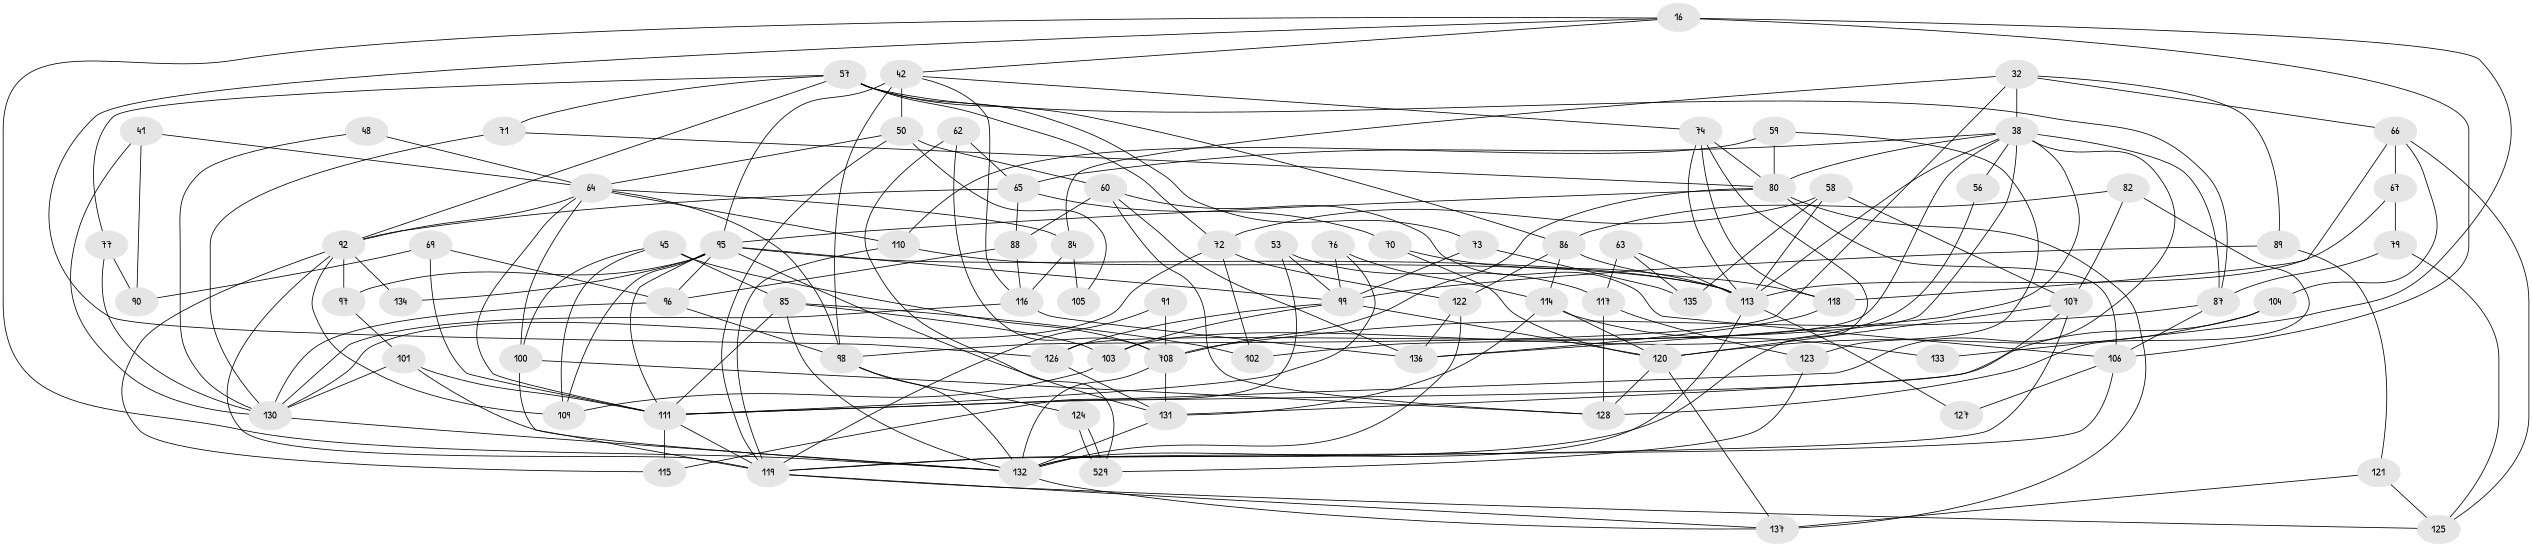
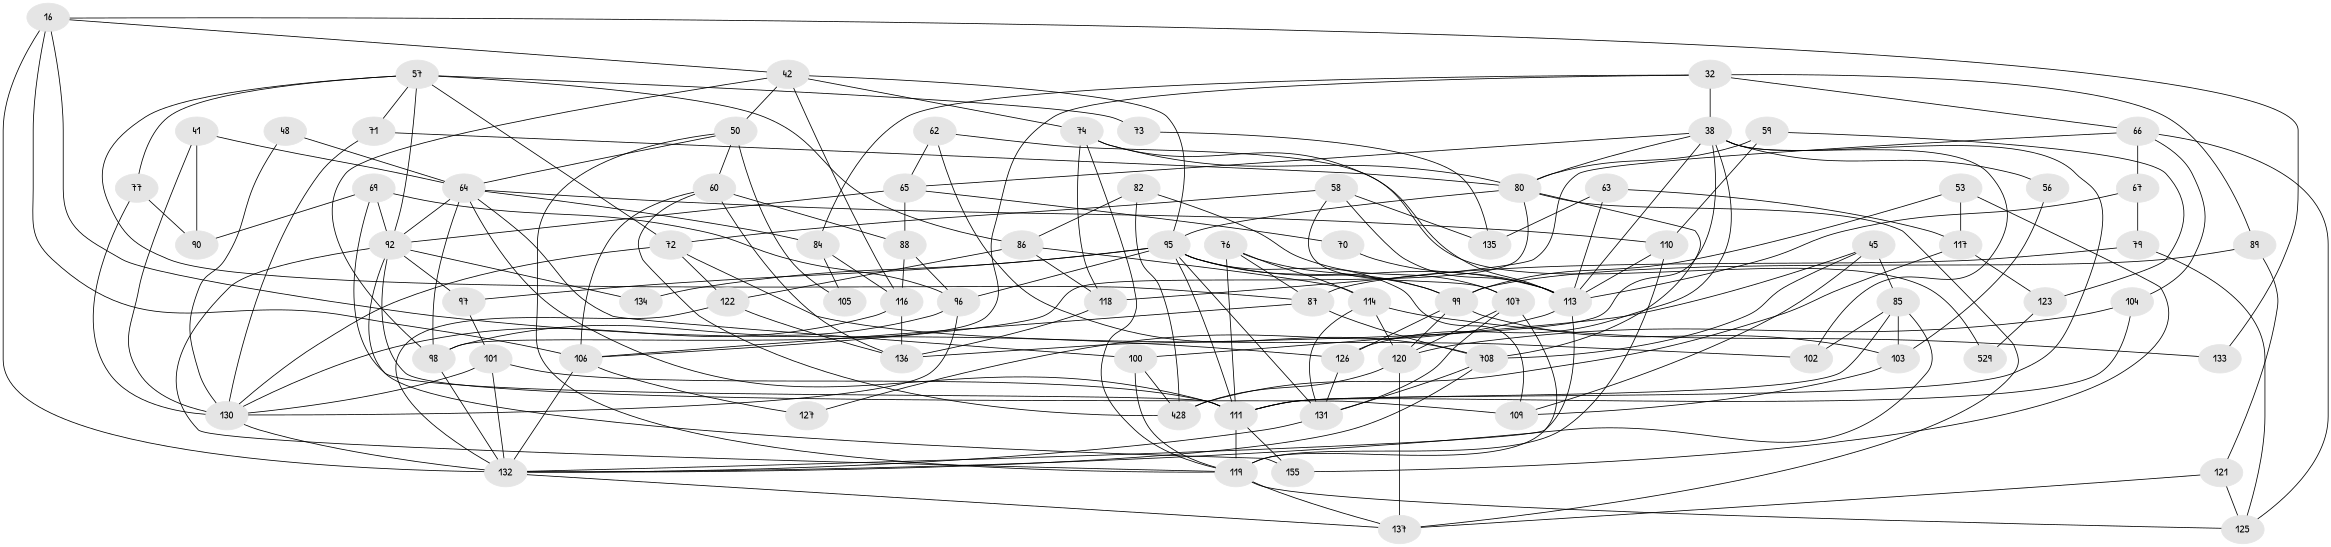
edge "38" -- "87": now "76" -- "87"
edge "69" -- "92": added
edge "73" -- "99": removed
node "91": removed
edge "70" -- "120": removed
node "124": removed
node "128": label "128" -> "428"
node "115": label "115" -> "155"
